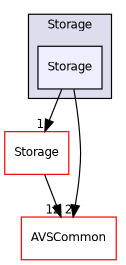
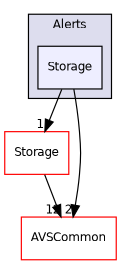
cluster "Storage": label "Storage" -> "Alerts"
